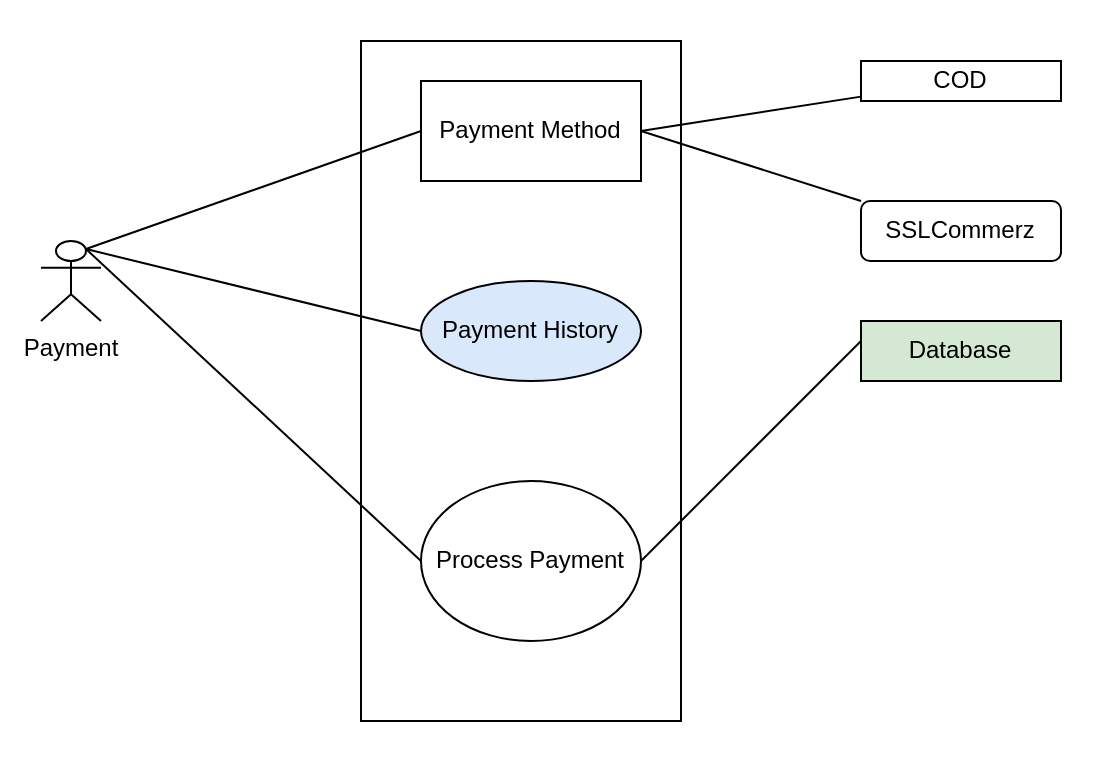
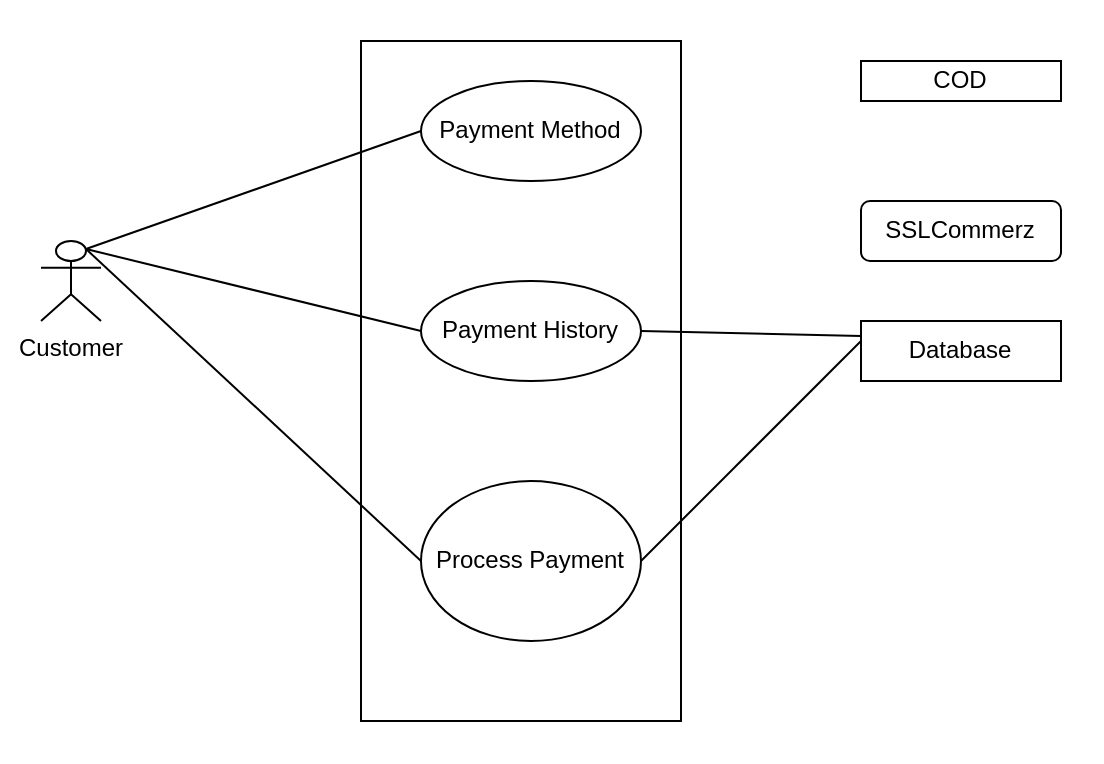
edge "COD" -- "Payment Method": removed
node "Payment Method": shape rectangle -> ellipse
edge "Payment Method" -- "SSLCommerz": removed
node "Payment History": fillcolor #dae8fc -> #ffffff
edge "Payment History" -- "Database": added
node "Payment": label "Payment" -> "Customer"
node "Database": fillcolor #d5e8d4 -> #ffffff
